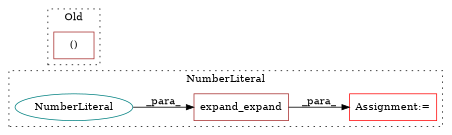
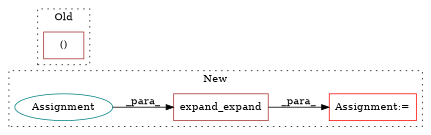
cluster "NumberLiteral": label "NumberLiteral" -> "New"
node "NumberLiteral": label "NumberLiteral" -> "Assignment"
